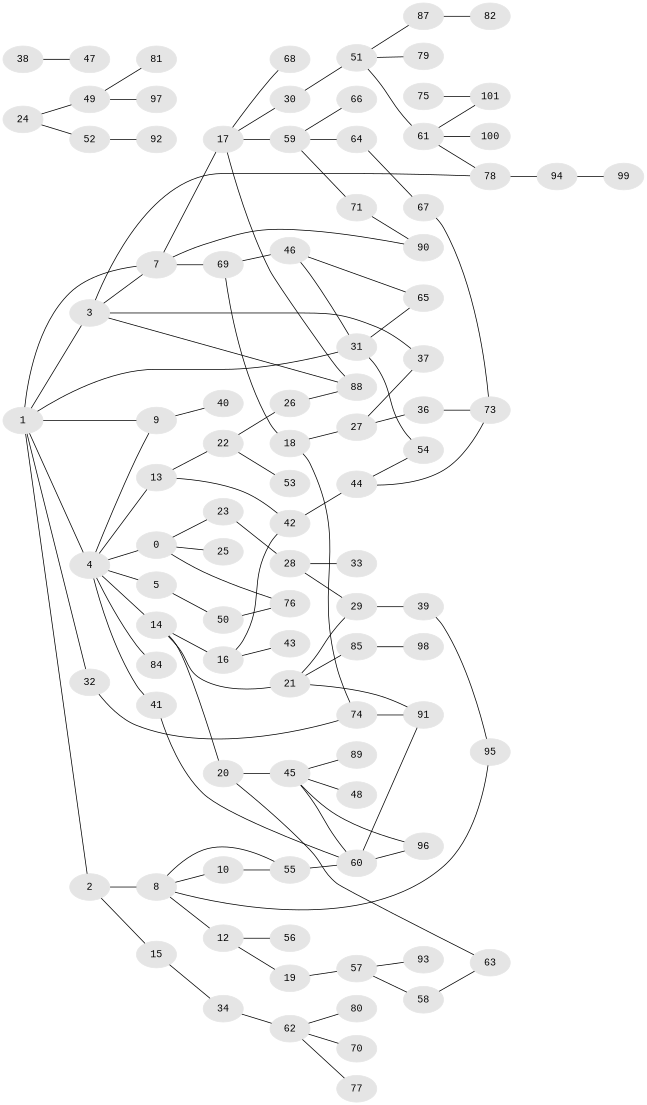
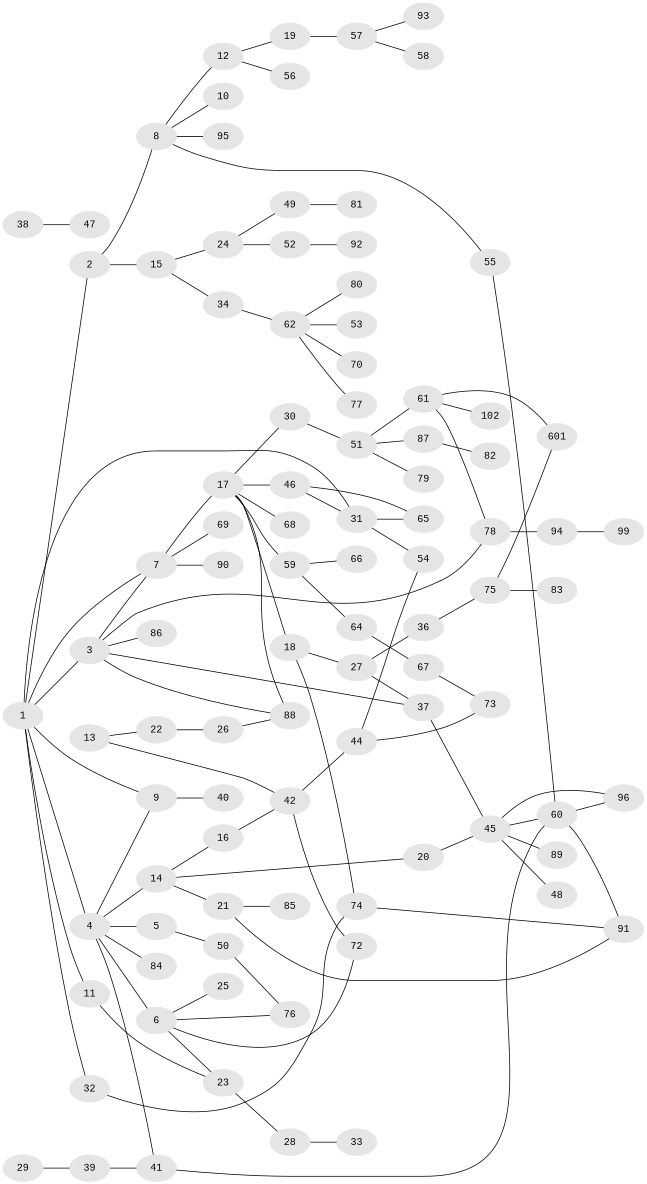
node "101": label "101" -> "601"
node "97": removed
node "100": label "100" -> "102"
node "71": removed
edge "24" -- "15": added
edge "46" -- "69": now "46" -- "17"
edge "69" -- "18": now "17" -- "18"
edge "36" -- "73": now "36" -- "75"
edge "22" -- "53": now "62" -- "53"
edge "13" -- "4": removed
node "0": label "0" -> "6"
edge "28" -- "29": removed
node "83": added
node "86": added
node "43": removed
edge "29" -- "21": removed
node "98": removed
edge "39" -- "95": now "39" -- "41"
edge "37" -- "45": added
edge "10" -- "55": removed
node "72": added
node "63": removed
node "11": added
